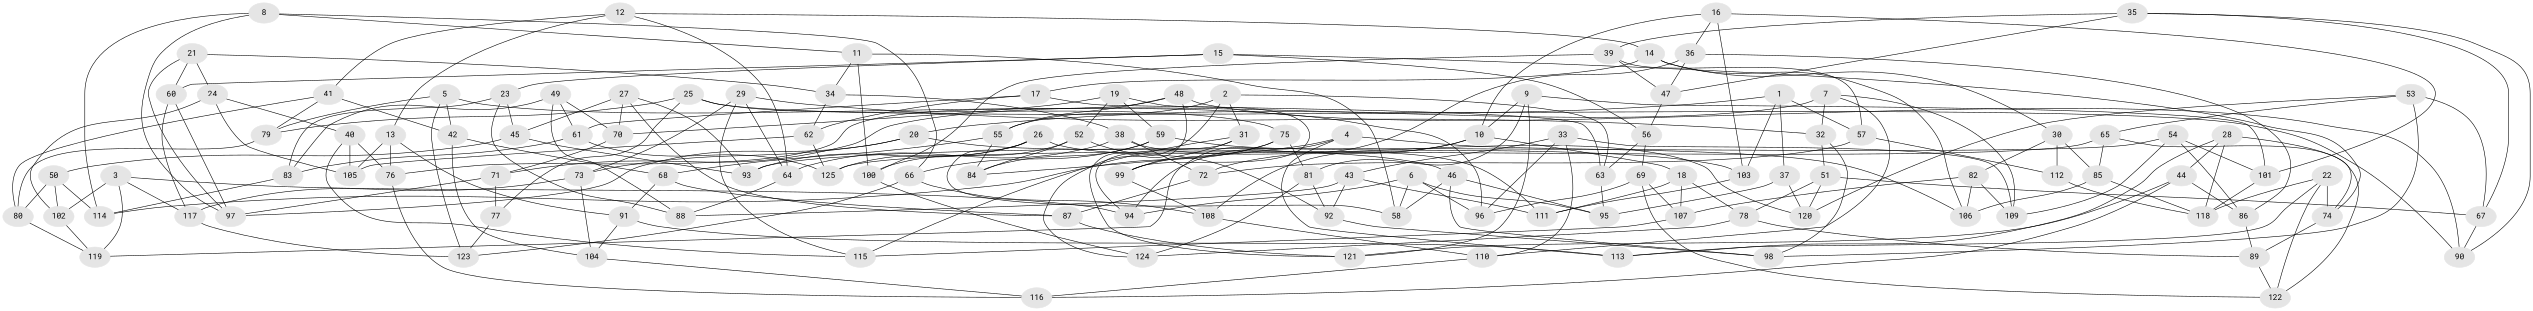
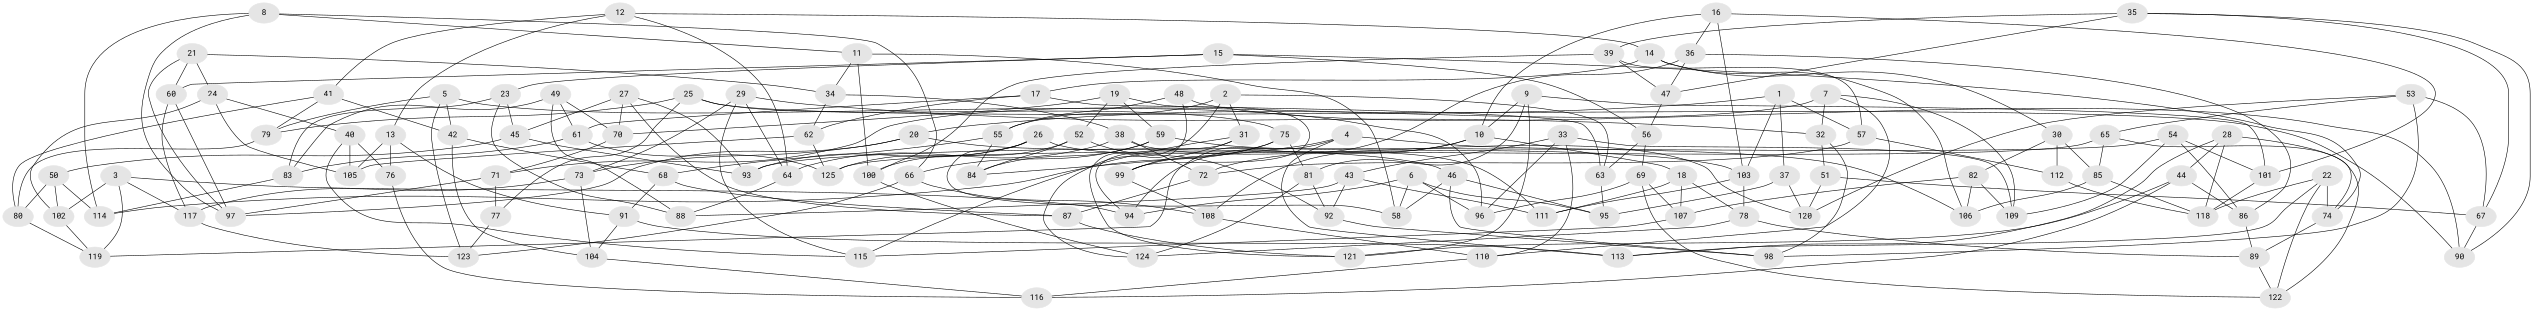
edge "48" -- "76": removed
edge "51" -- "78": now "103" -- "78"
